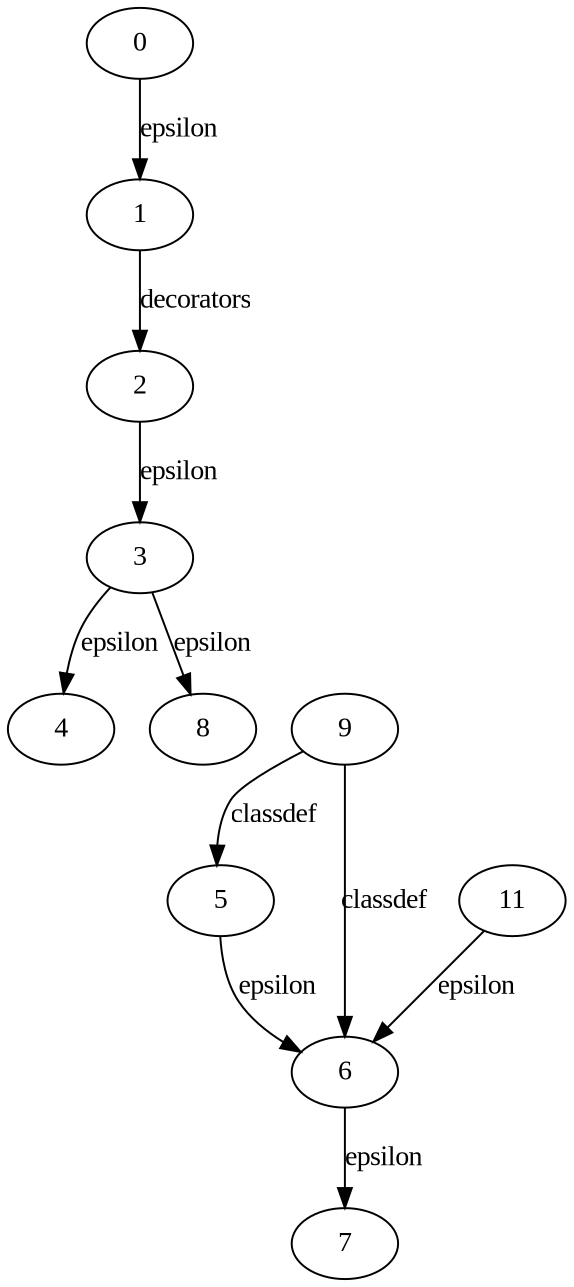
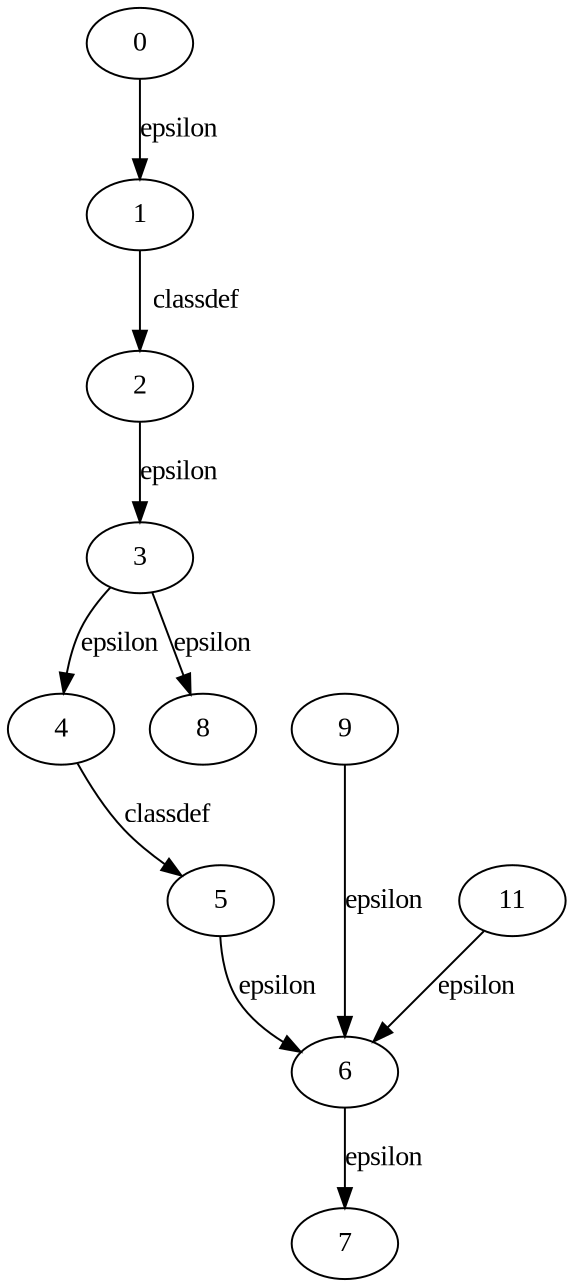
edge "1" -> "2": label "decorators" -> "classdef"
edge "9" -> "5": now "4" -> "5"
edge "9" -> "6": label "classdef" -> "epsilon"
